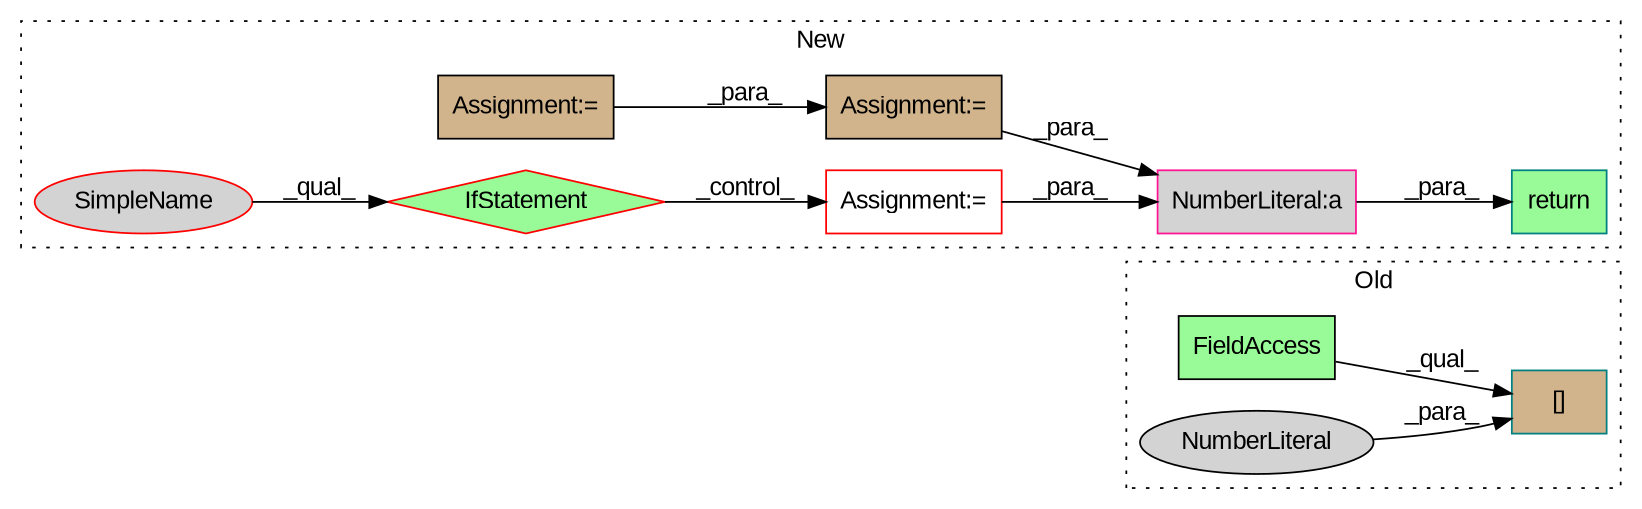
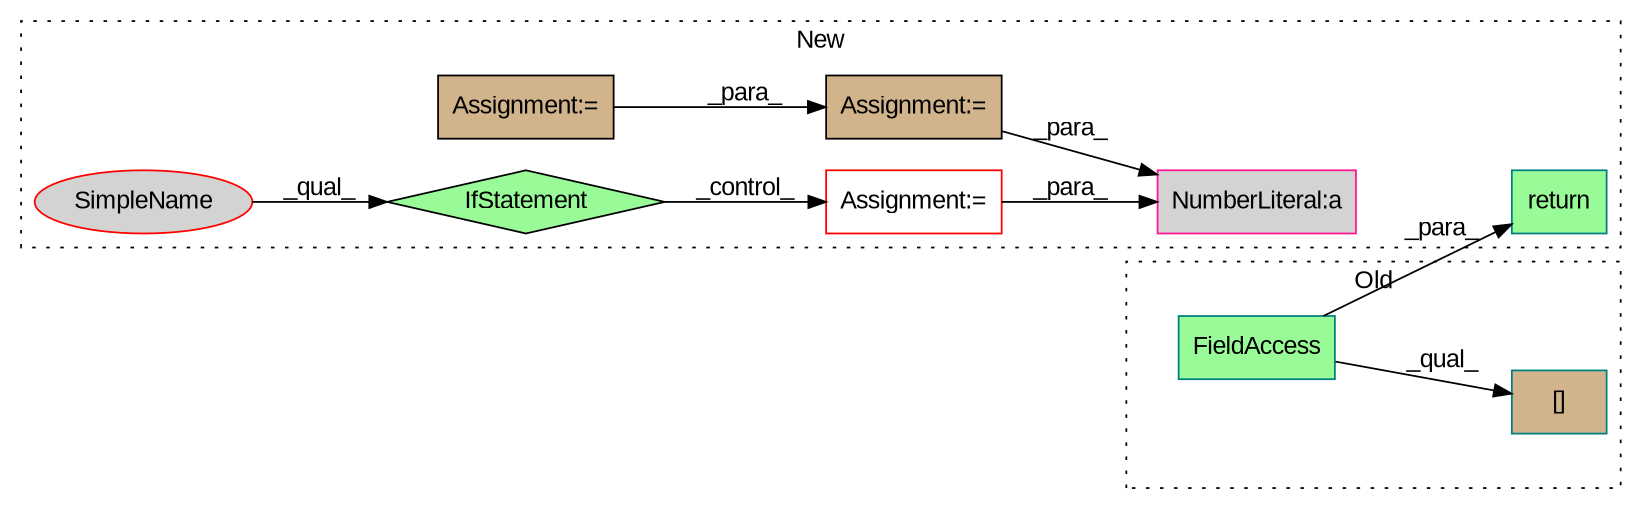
node "IfStatement": color red -> black
edge "NumberLiteral:a" -> "return": now "FieldAccess" -> "return"
node "FieldAccess": color black -> teal
node "NumberLiteral": removed
